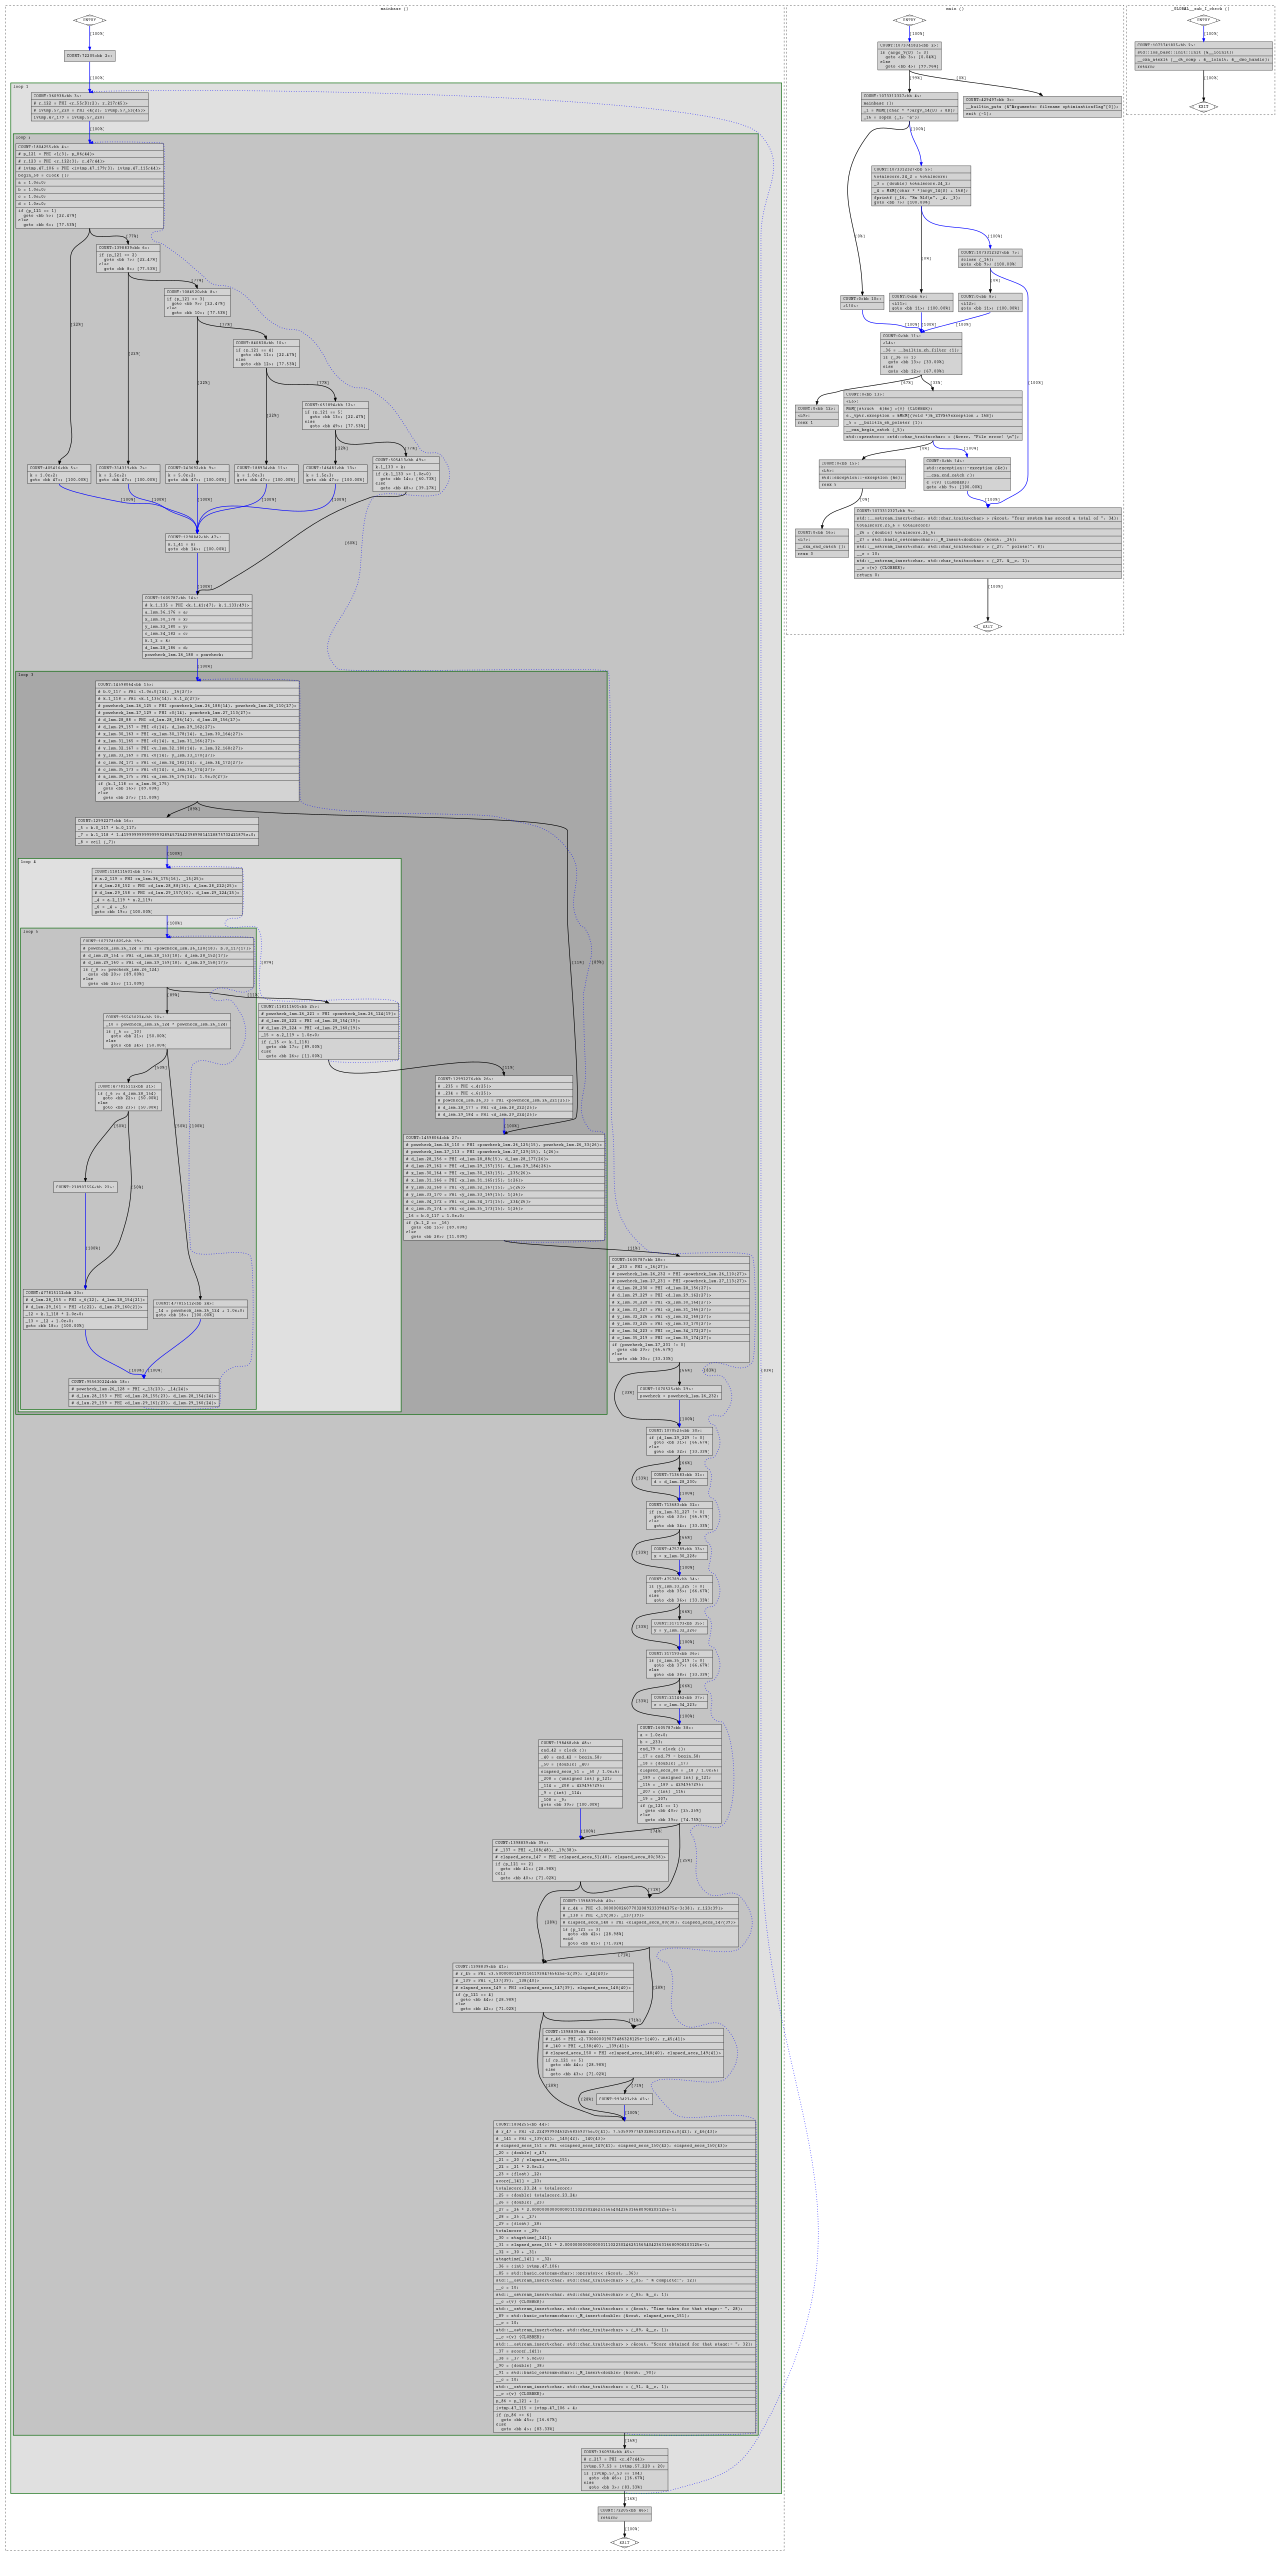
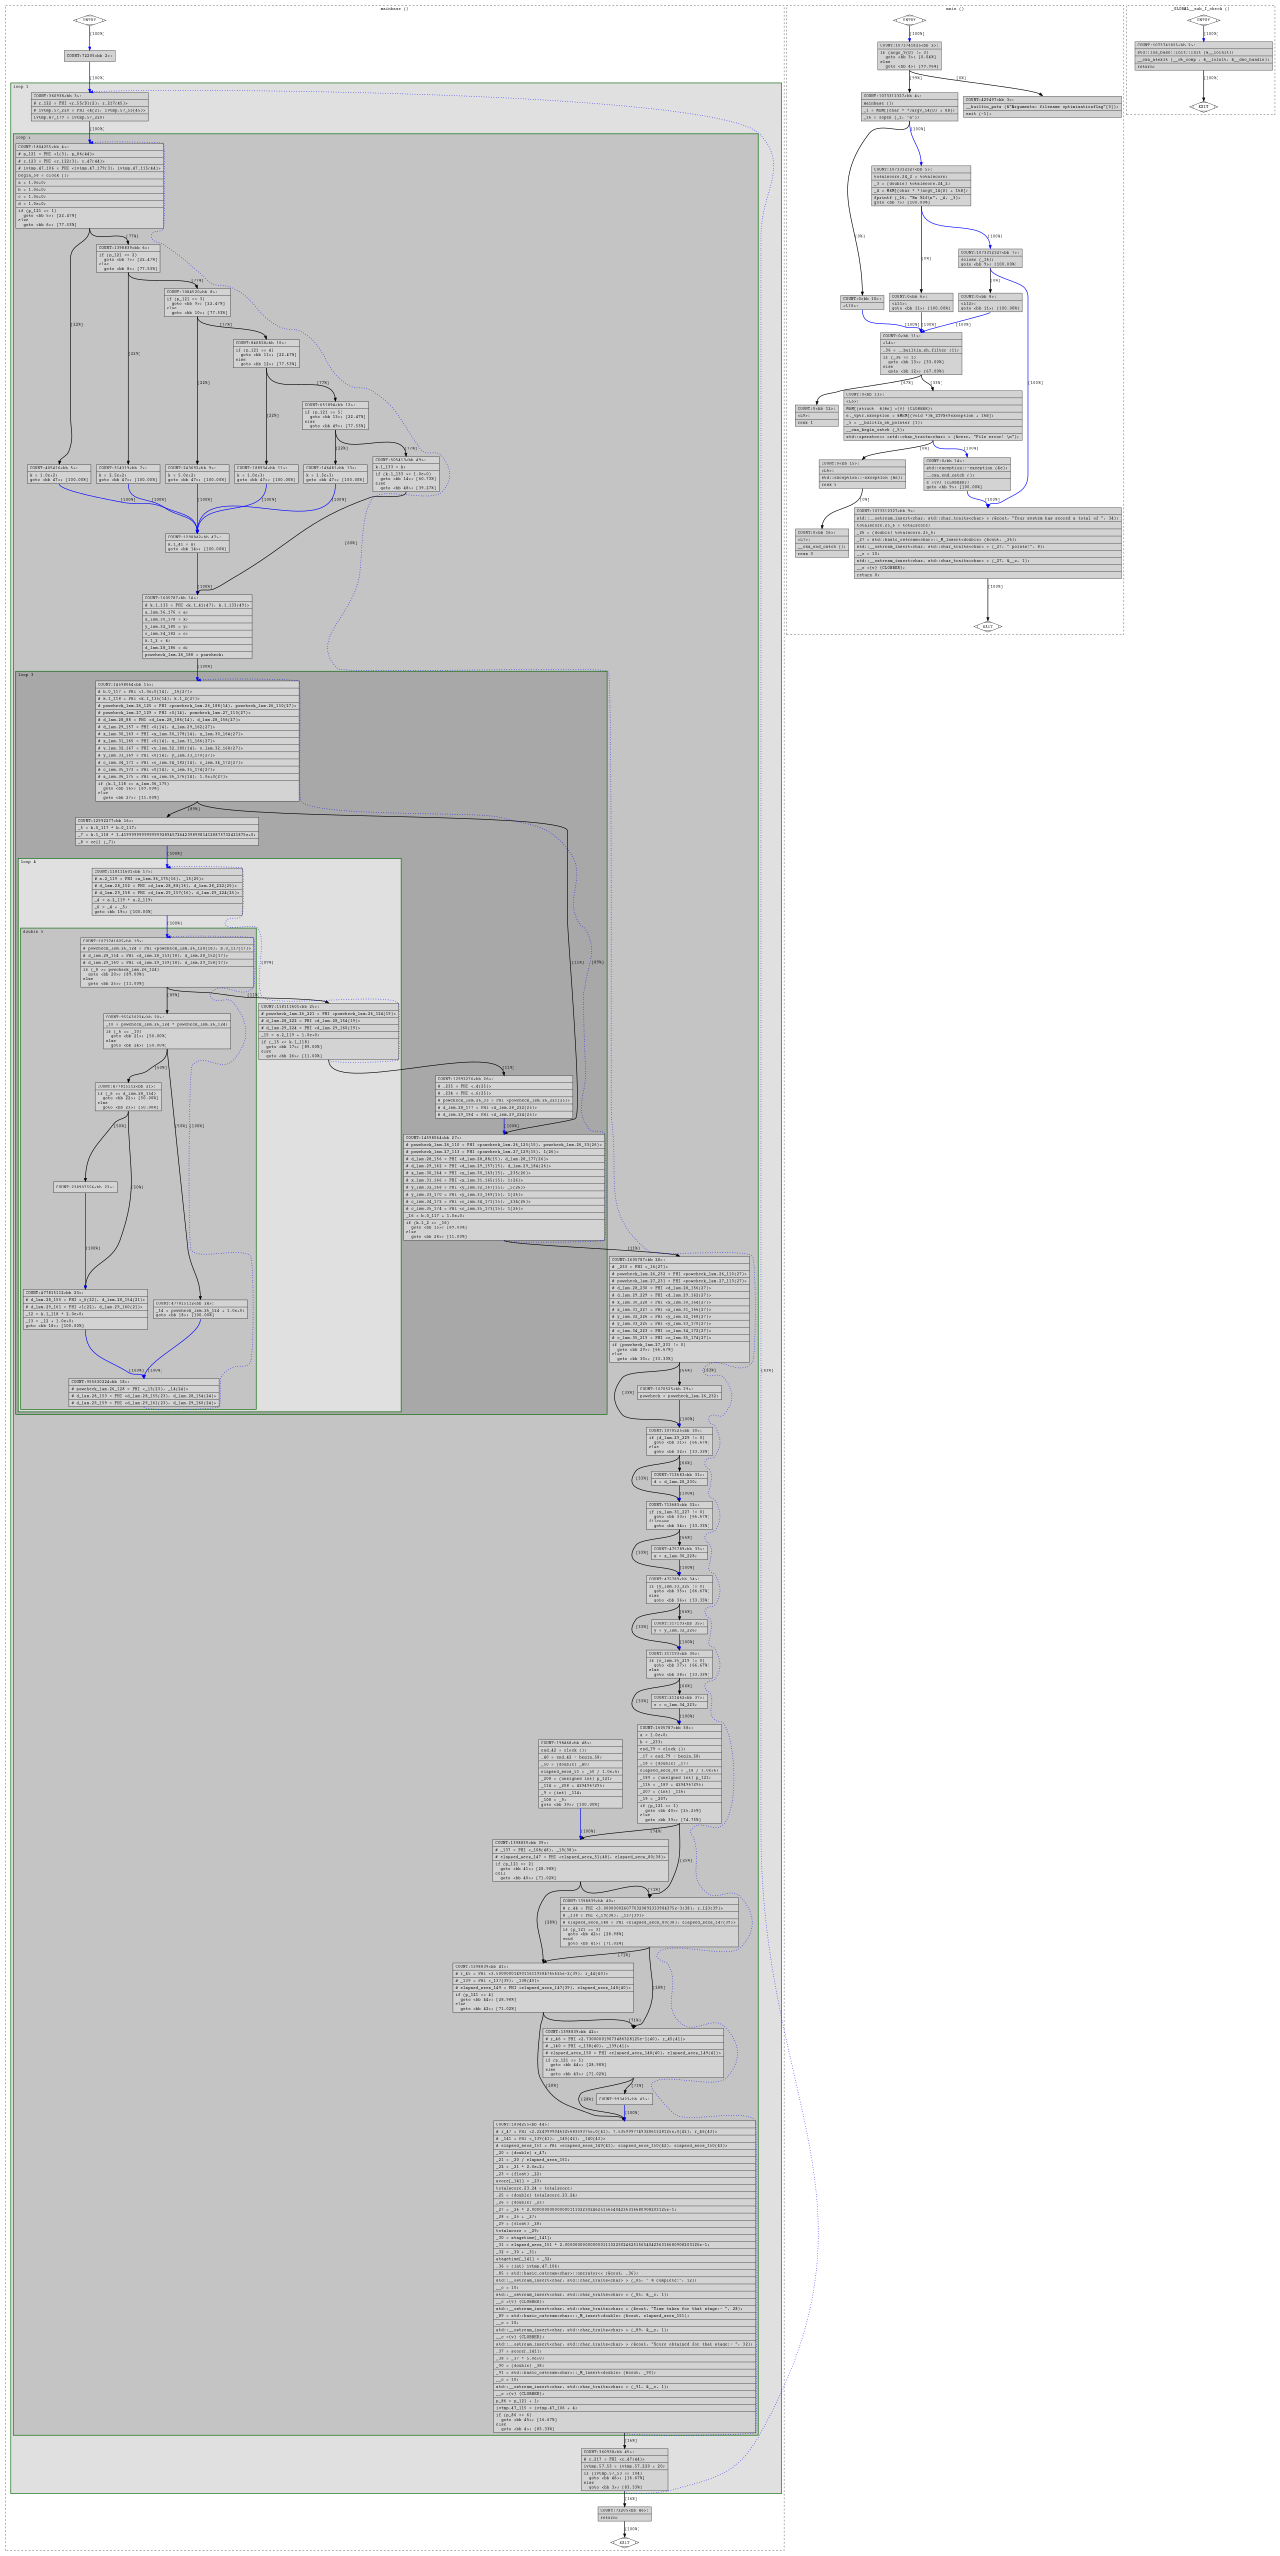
cluster "loop 5": label "loop 5" -> "double 5"
node "COUNT:713683<bb 32>:": text "else" -> "filename"
